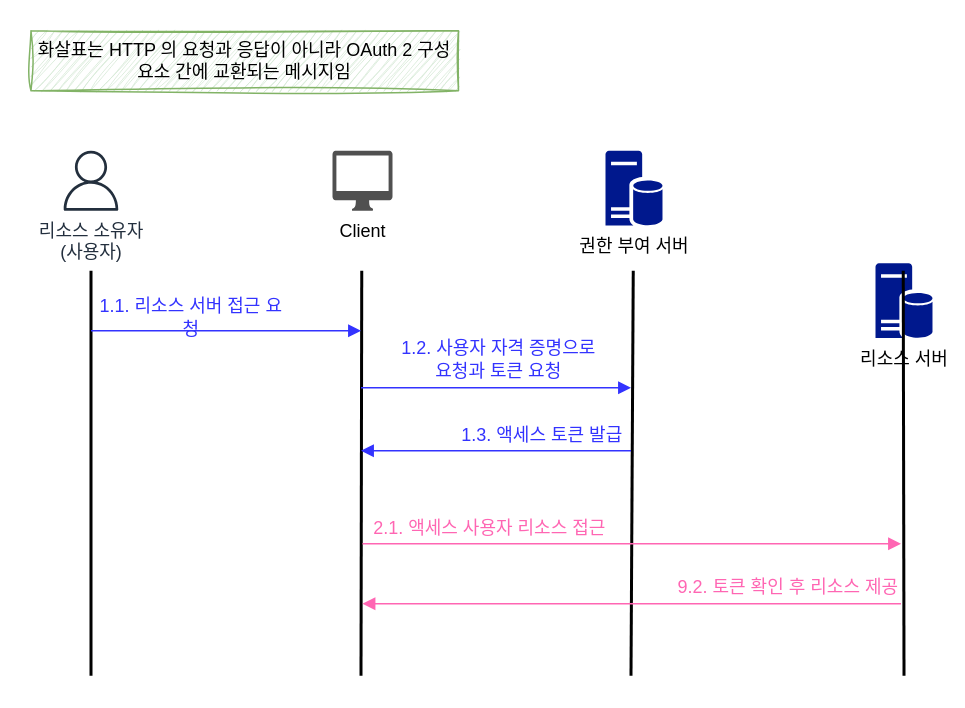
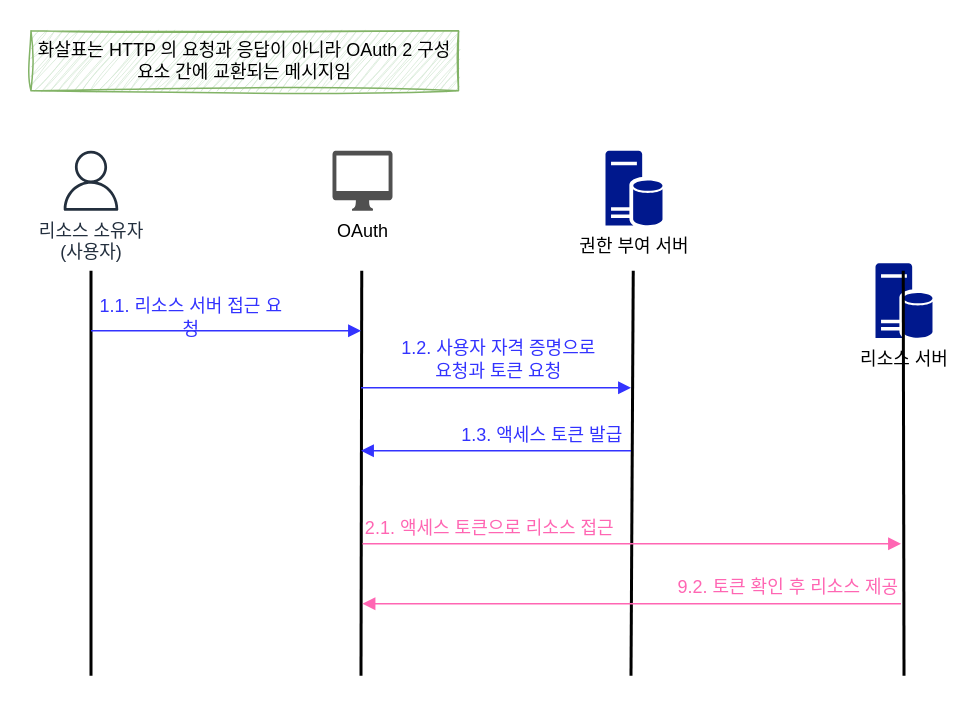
node "Client": label "Client" -> "OAuth"
node "2.1. 액세스 사용자 리소스 접근": label "2.1. 액세스 사용자 리소스 접근" -> "2.1. 액세스 토큰으로 리소스 접근"
